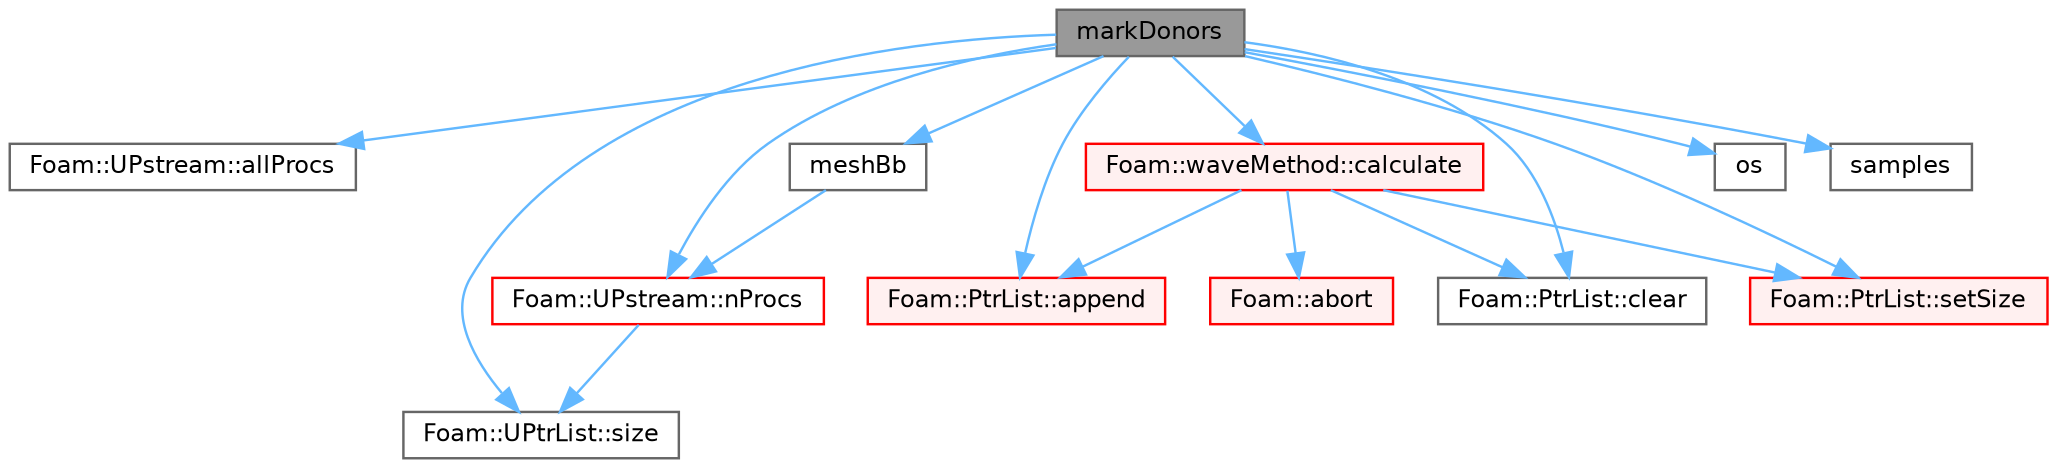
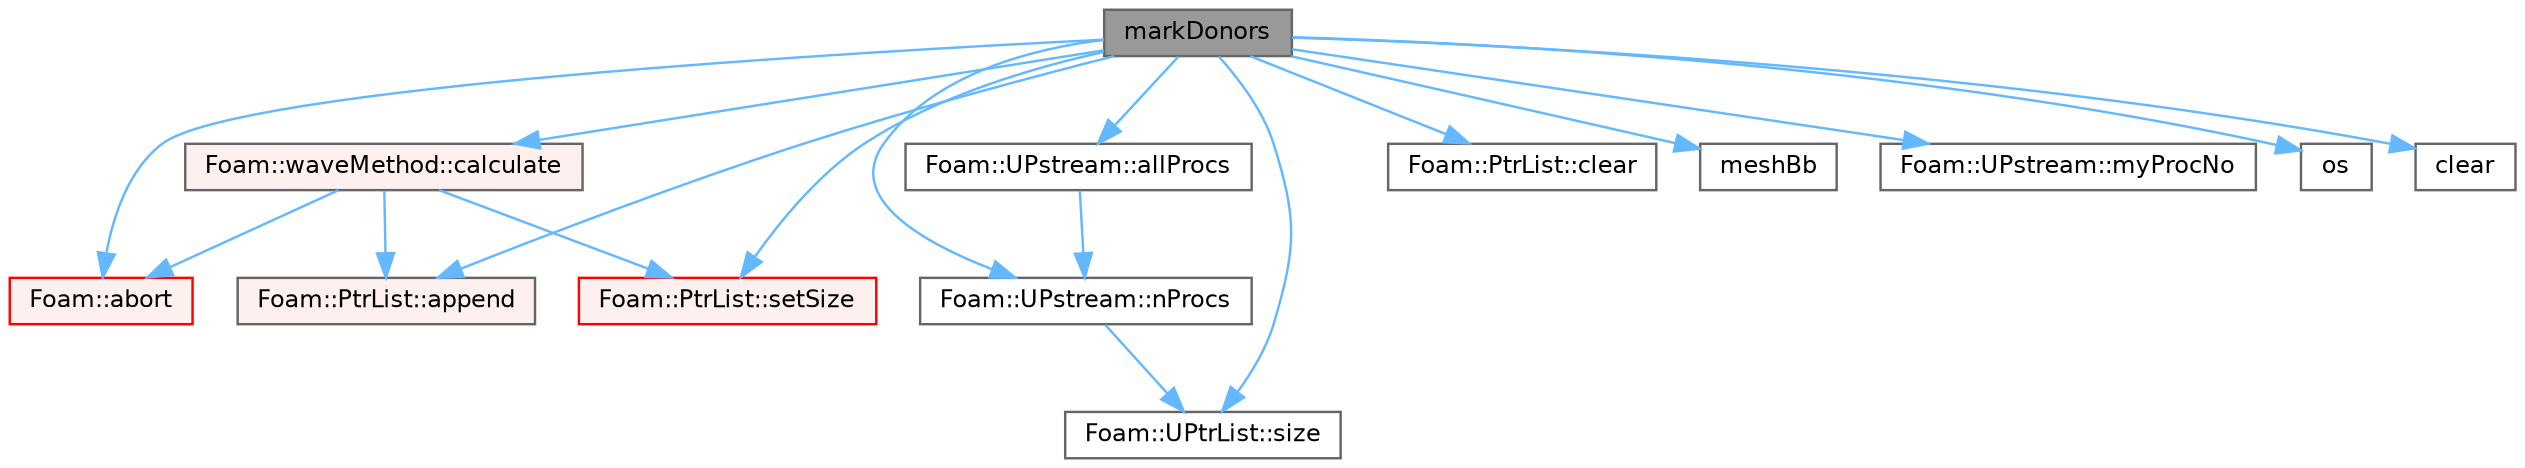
edge "markDonors" -> "Foam::abort": added
node "Foam::waveMethod::calculate": color red -> grey40
node "samples": label "samples" -> "clear"
node "Foam::UPstream::myProcNo": added
edge "meshBb" -> "Foam::UPstream::nProcs": now "Foam::UPstream::allProcs" -> "Foam::UPstream::nProcs"
edge "Foam::waveMethod::calculate" -> "Foam::PtrList::clear": removed
node "Foam::UPstream::nProcs": color red -> grey40
node "Foam::PtrList::append": color red -> grey40
